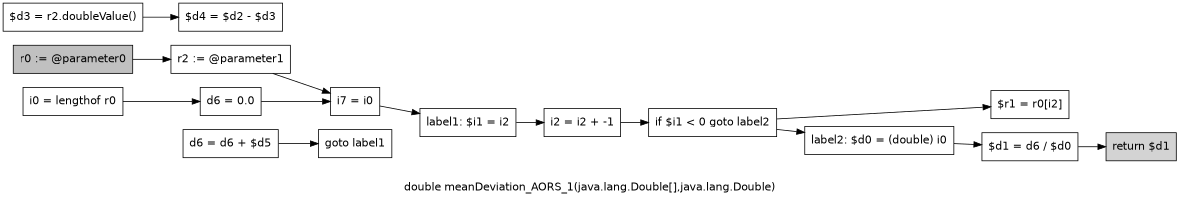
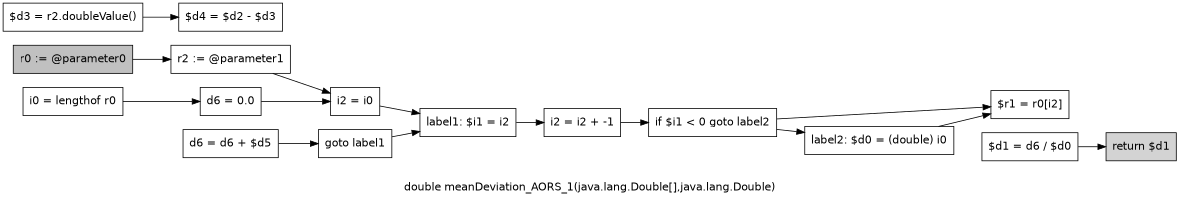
node "i7 = i0": label "i7 = i0" -> "i2 = i0"
edge "goto label1" -> "label1: $i1 = i2": added
edge "label2: $d0 = (double) i0" -> "$d1 = d6 / $d0": now "label2: $d0 = (double) i0" -> "$r1 = r0[i2]"
